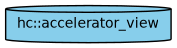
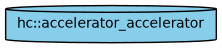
node "hc::accelerator_view": label "hc::accelerator_view" -> "hc::accelerator_accelerator"
